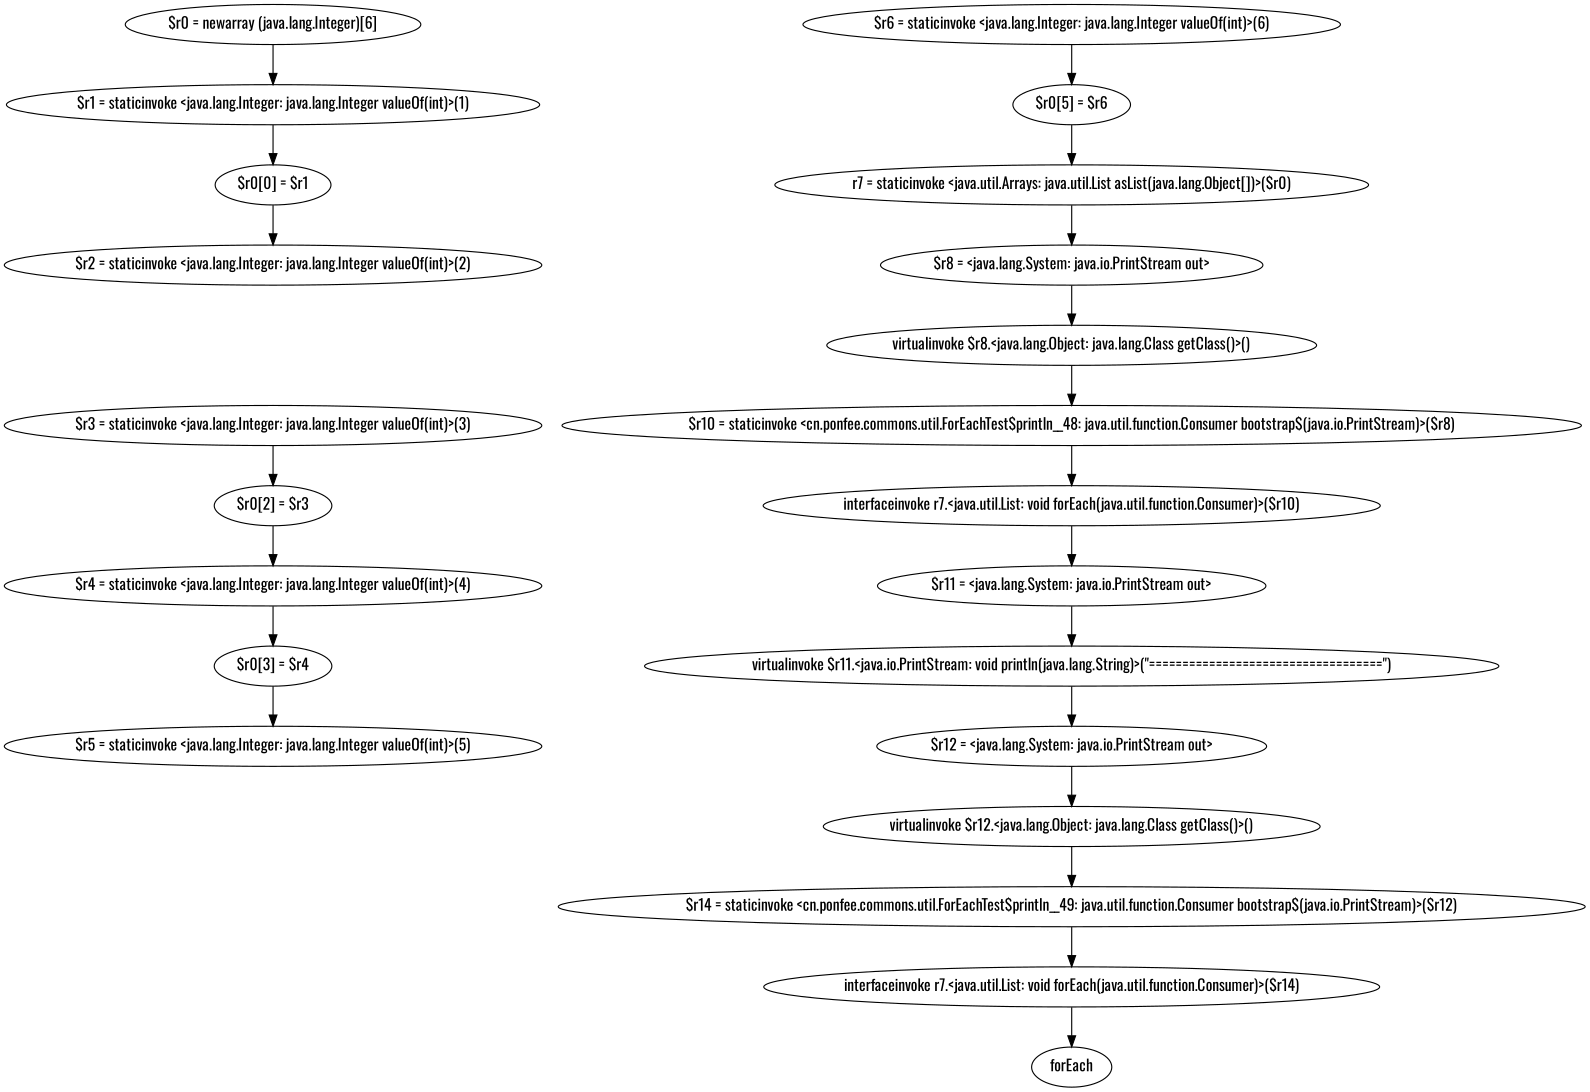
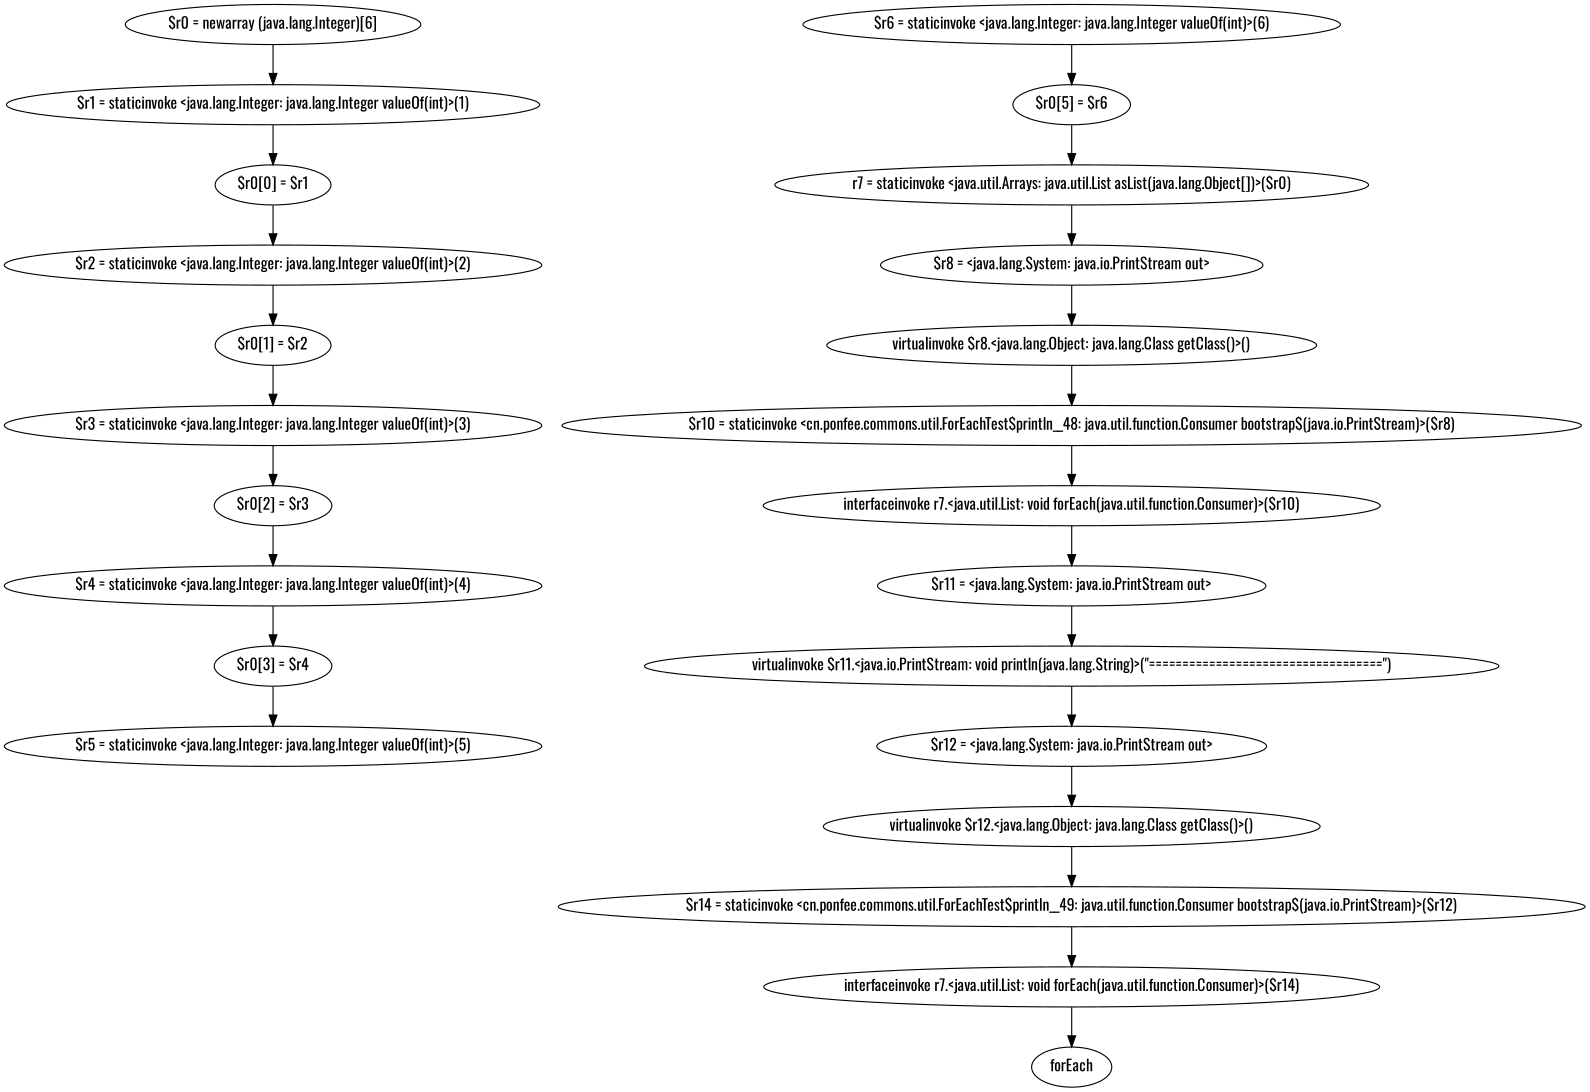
node "$r0[1] = $r2": added
